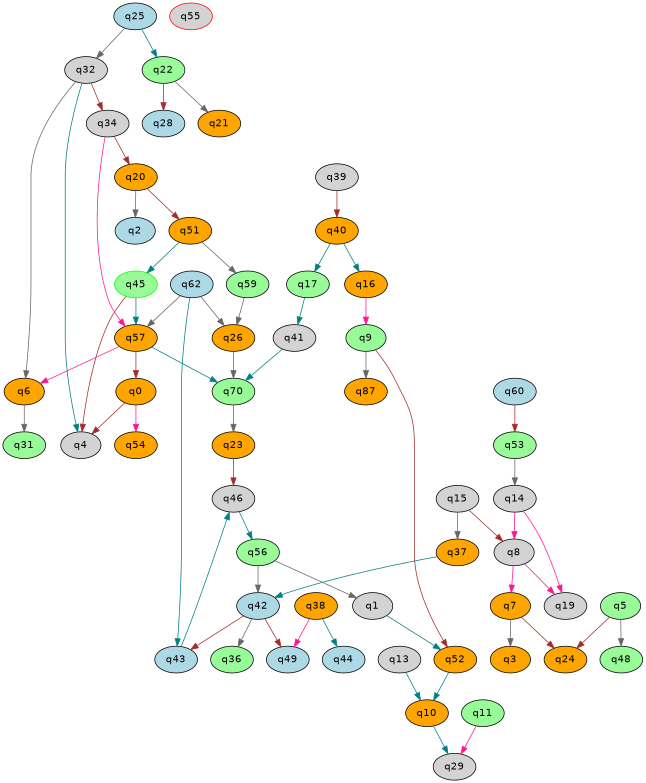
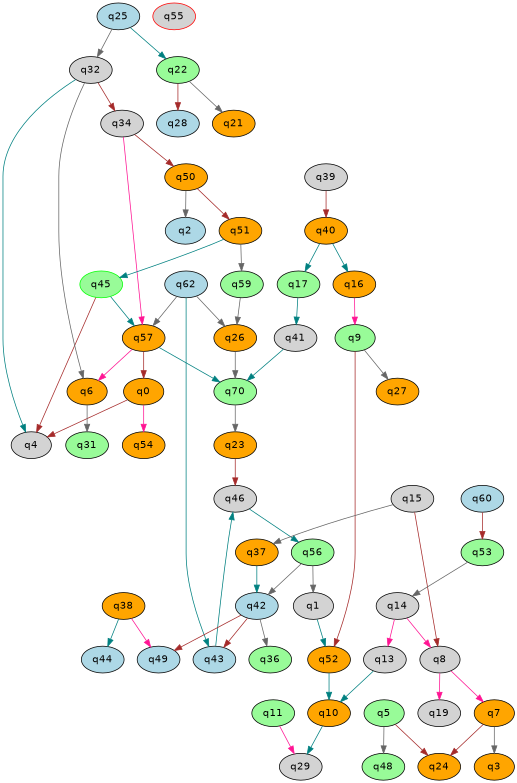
node "q20": label "q20" -> "q50"
node "q87": label "q87" -> "q27"
edge "q14" -> "q19": now "q14" -> "q13"
